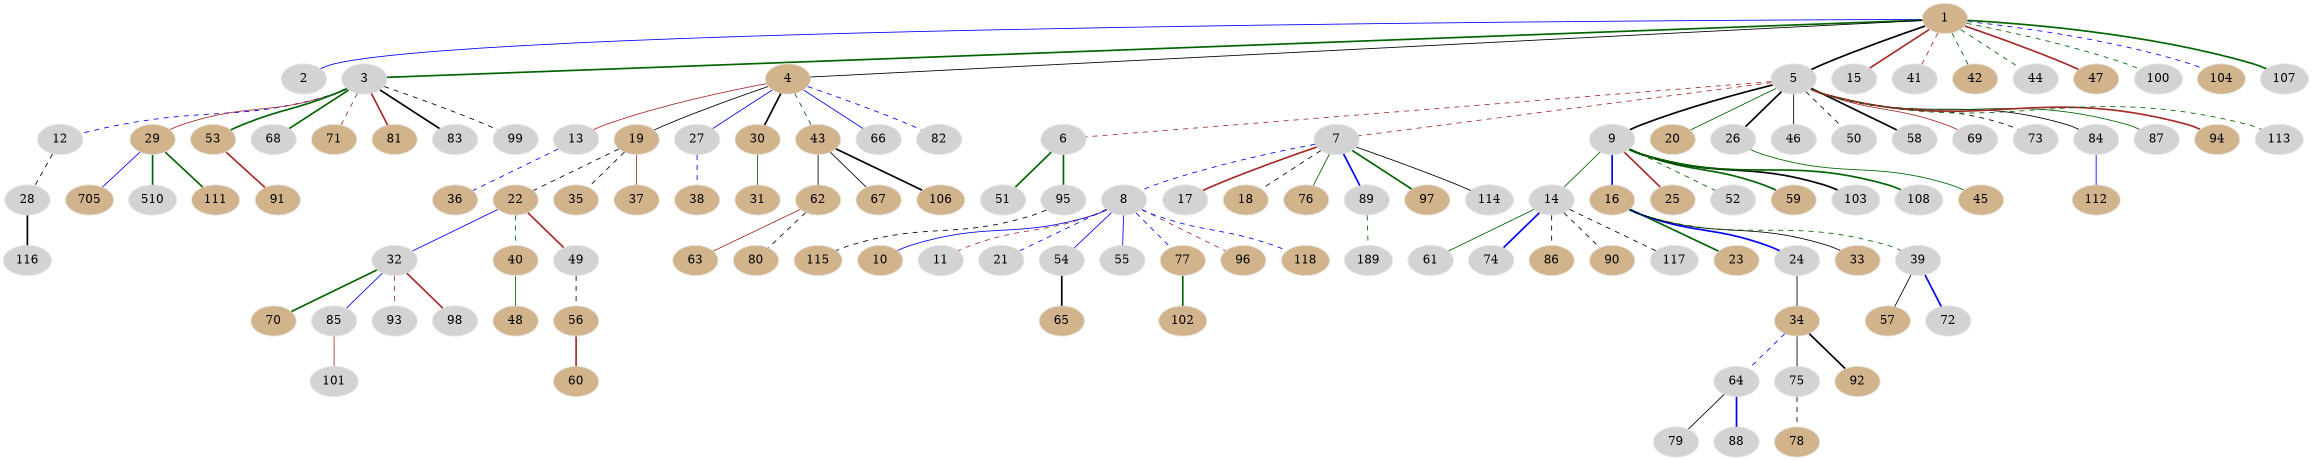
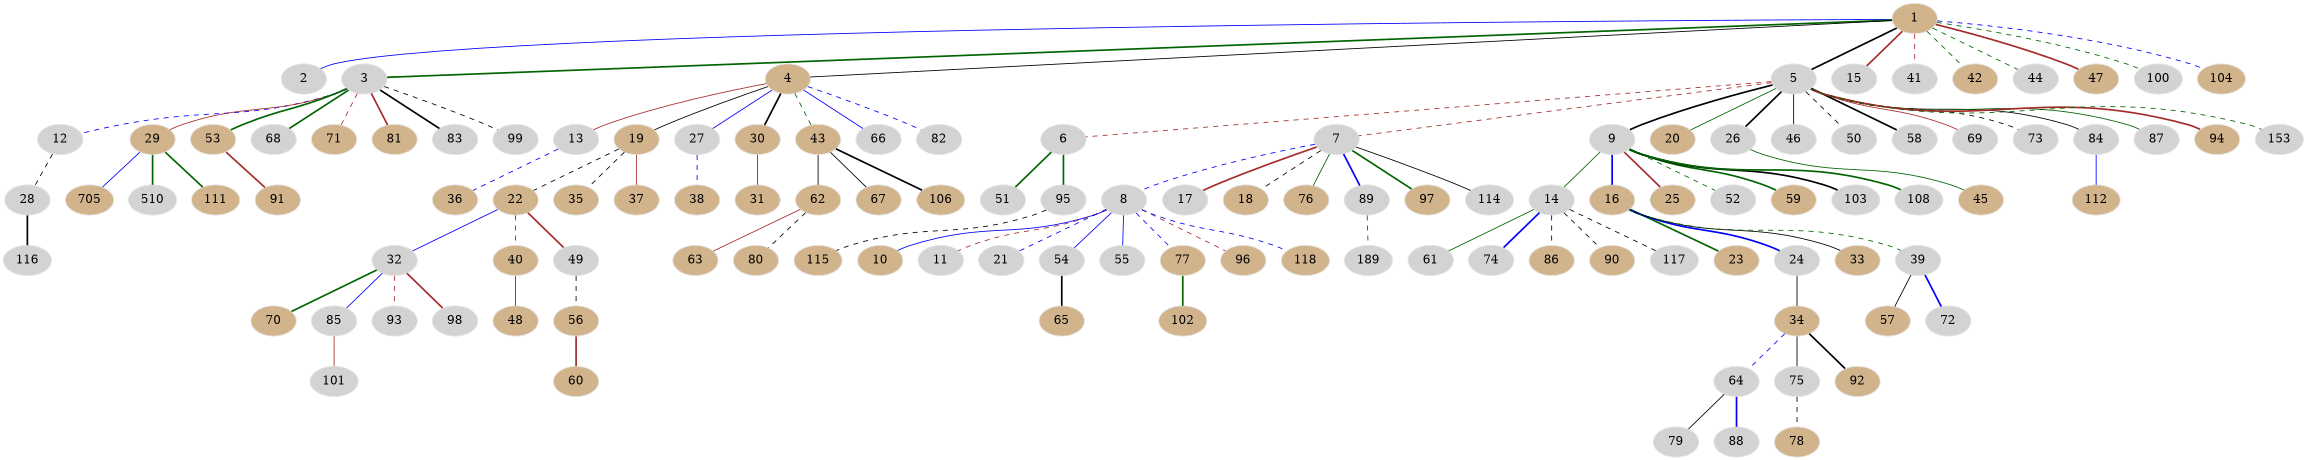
node "107": removed
node "113": label "113" -> "153"
